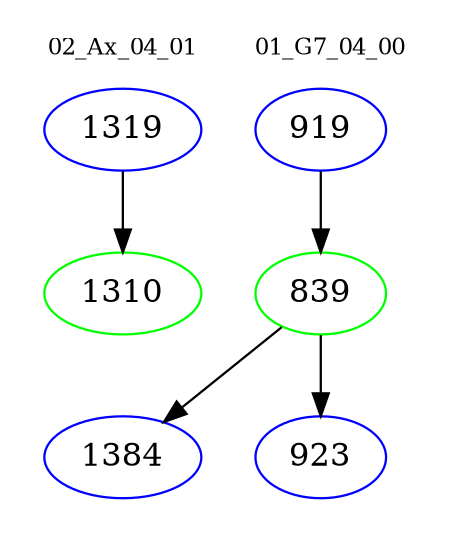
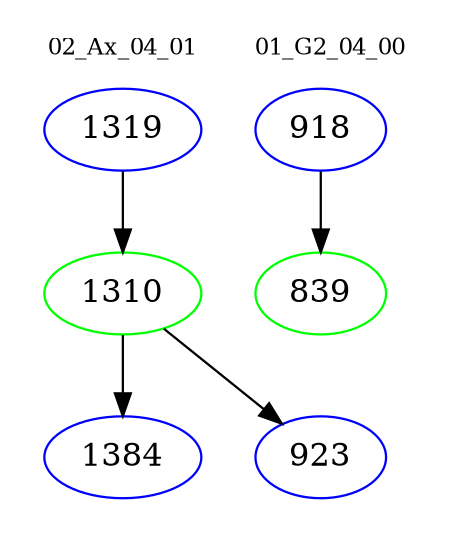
cluster "01_G7_04_00": label "01_G7_04_00" -> "01_G2_04_00"
node "919": label "919" -> "918"
edge "839" -> "1384": now "1310" -> "1384"
edge "839" -> "923": now "1310" -> "923"
